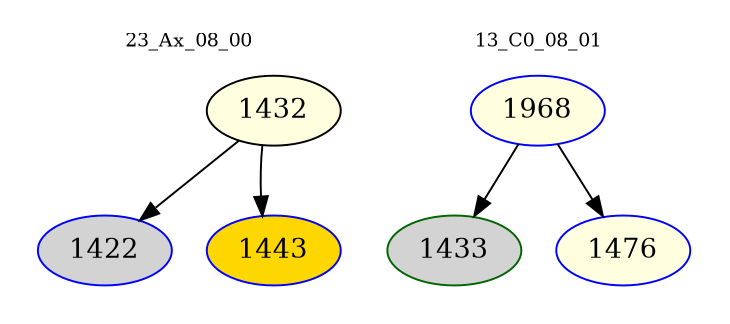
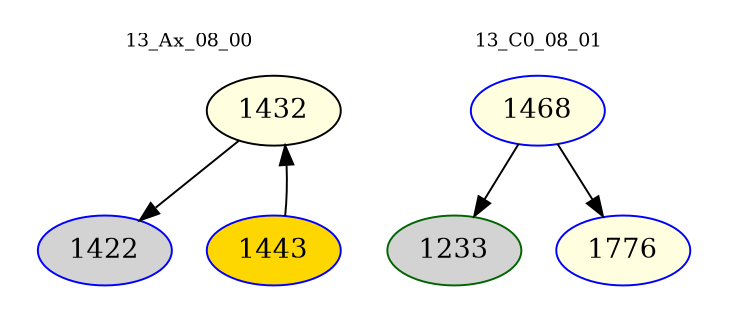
cluster "23_Ax_08_00": label "23_Ax_08_00" -> "13_Ax_08_00"
node "1968": label "1968" -> "1468"
edge "1432" -> "1443": reversed
node "1433": label "1433" -> "1233"
node "1476": label "1476" -> "1776"
